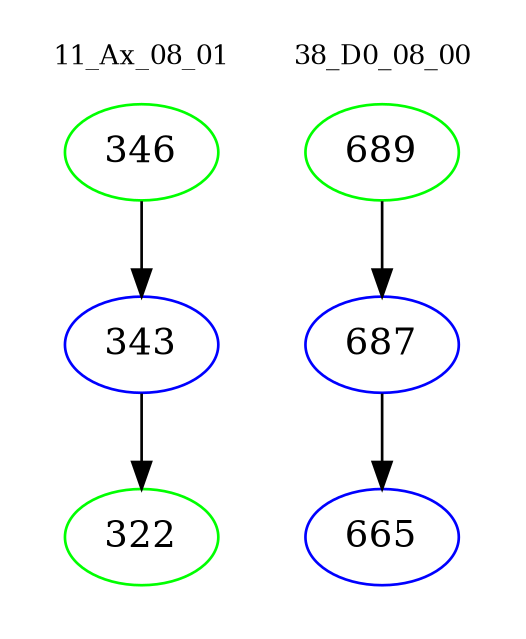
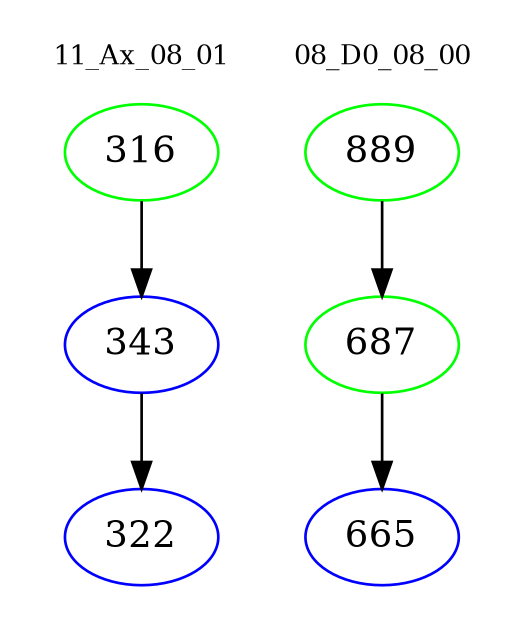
cluster "38_D0_08_00": label "38_D0_08_00" -> "08_D0_08_00"
node "346": label "346" -> "316"
node "689": label "689" -> "889"
node "687": color blue -> green
node "322": color green -> blue
